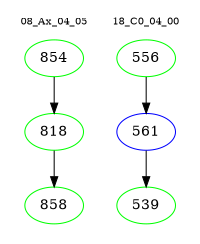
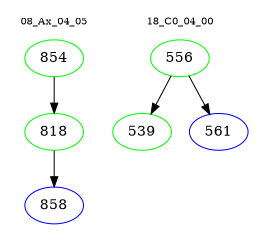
edge "561" -> "539": now "556" -> "539"
node "858": color green -> blue
